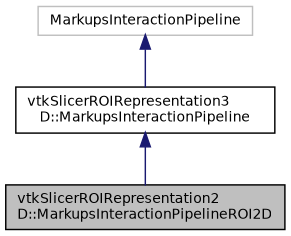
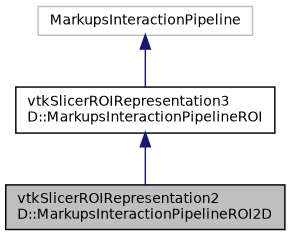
node "vtkSlicerROIRepresentation3 D::MarkupsInteractionPipeline": label "vtkSlicerROIRepresentation3 D::MarkupsInteractionPipeline" -> "vtkSlicerROIRepresentation3 D::MarkupsInteractionPipelineROI"
